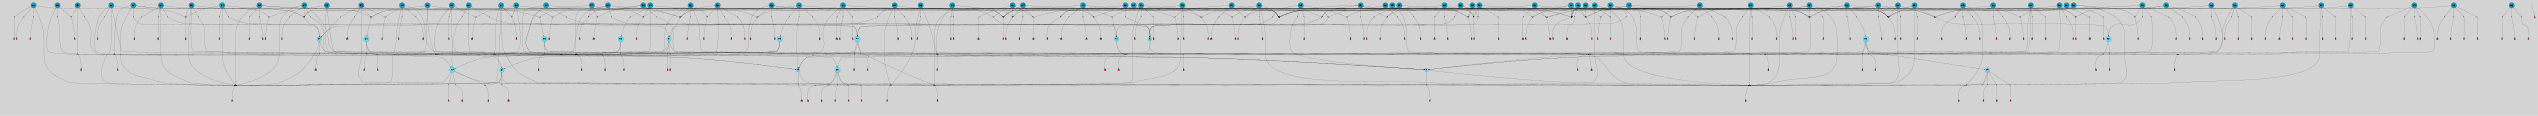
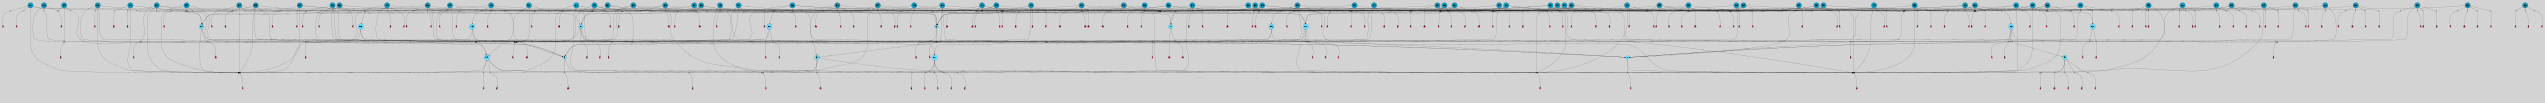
node "T403": added
node "13": added
